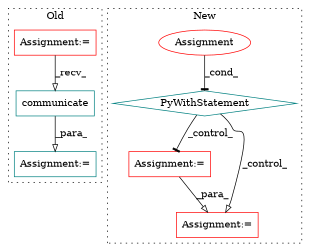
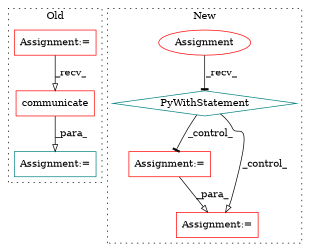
edge "Assignment" -> "PyWithStatement": label "_cond_" -> "_recv_"
node "communicate": color teal -> red
